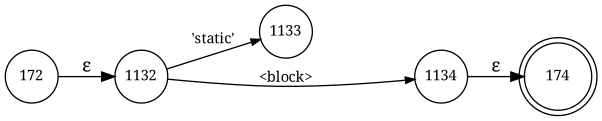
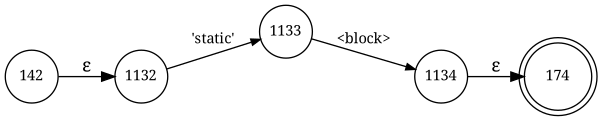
node "172": label "172" -> "142"
edge "1132" -> "1134": now "1133" -> "1134"
